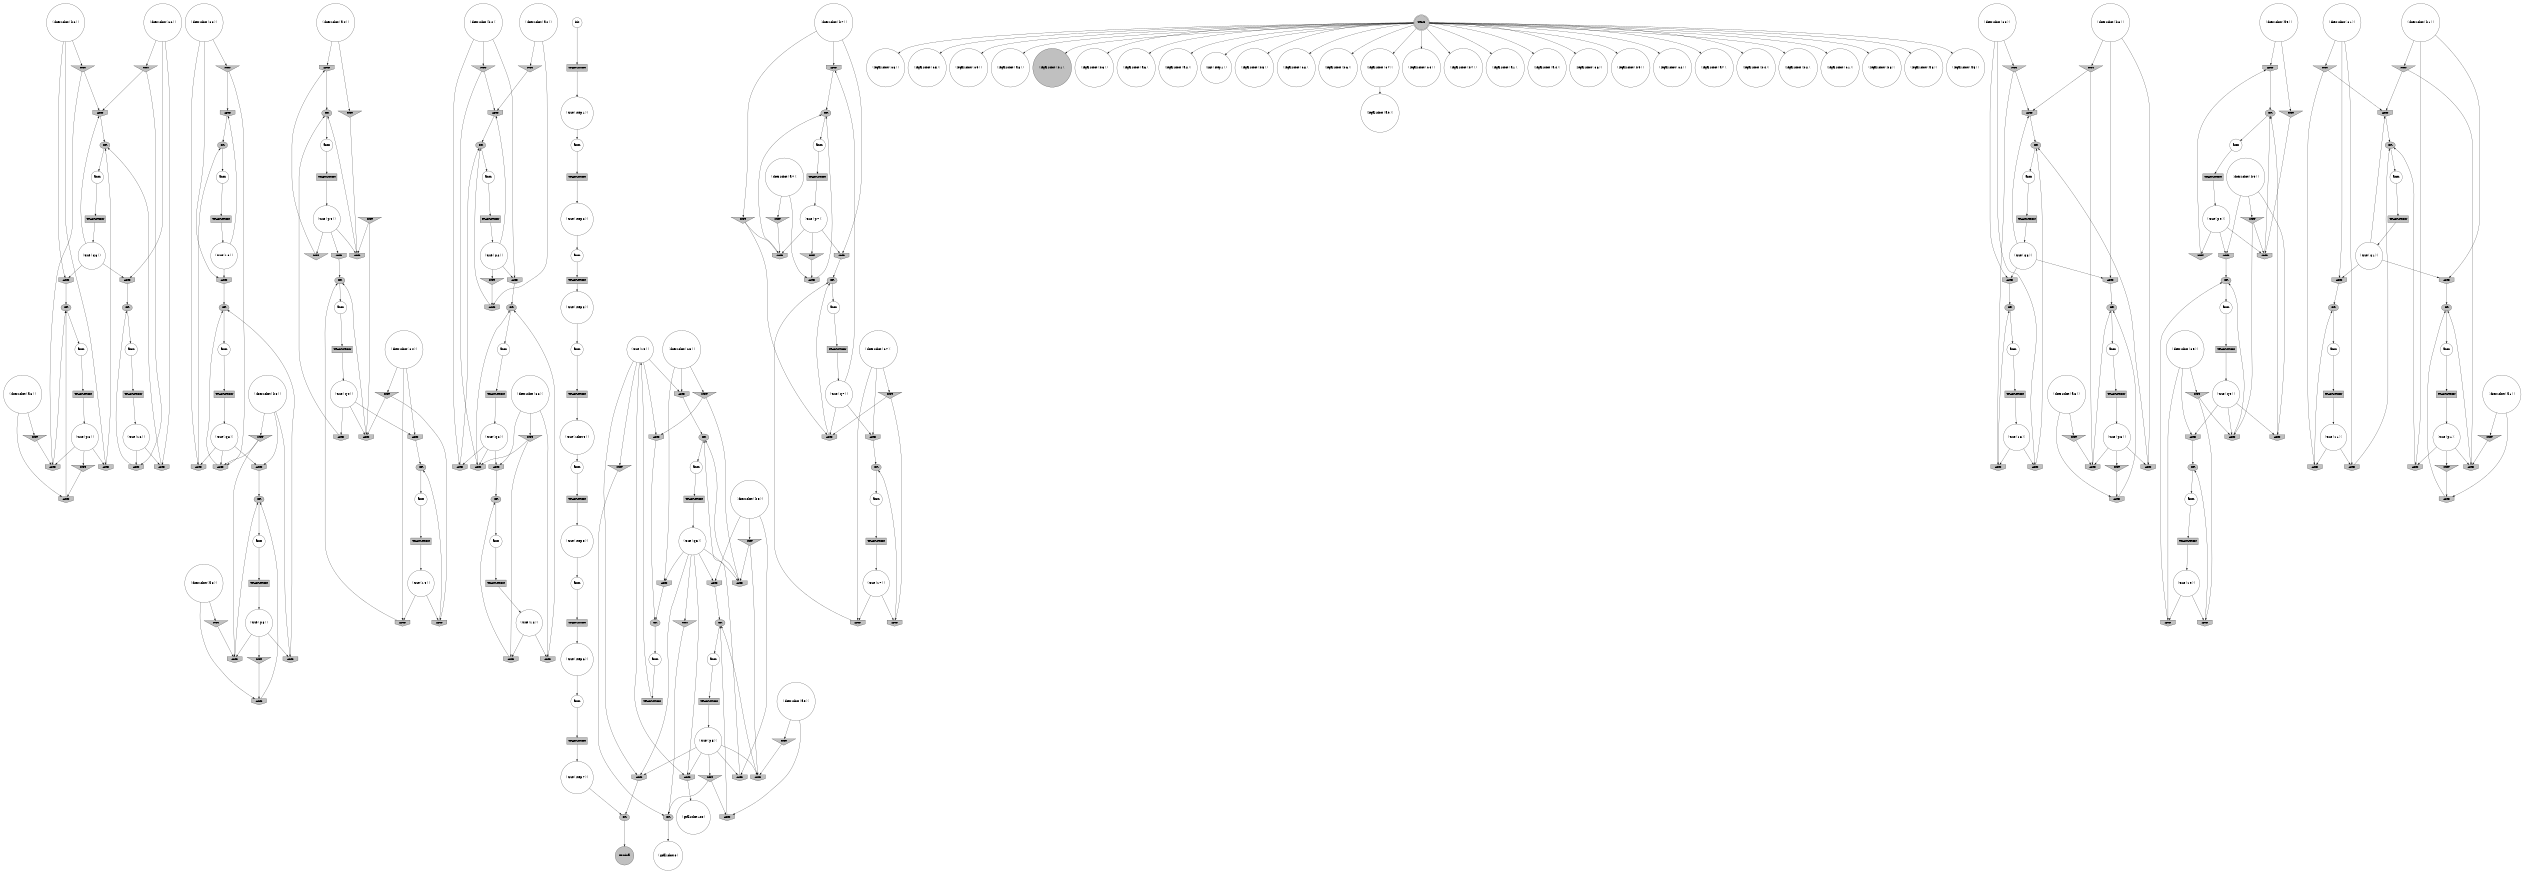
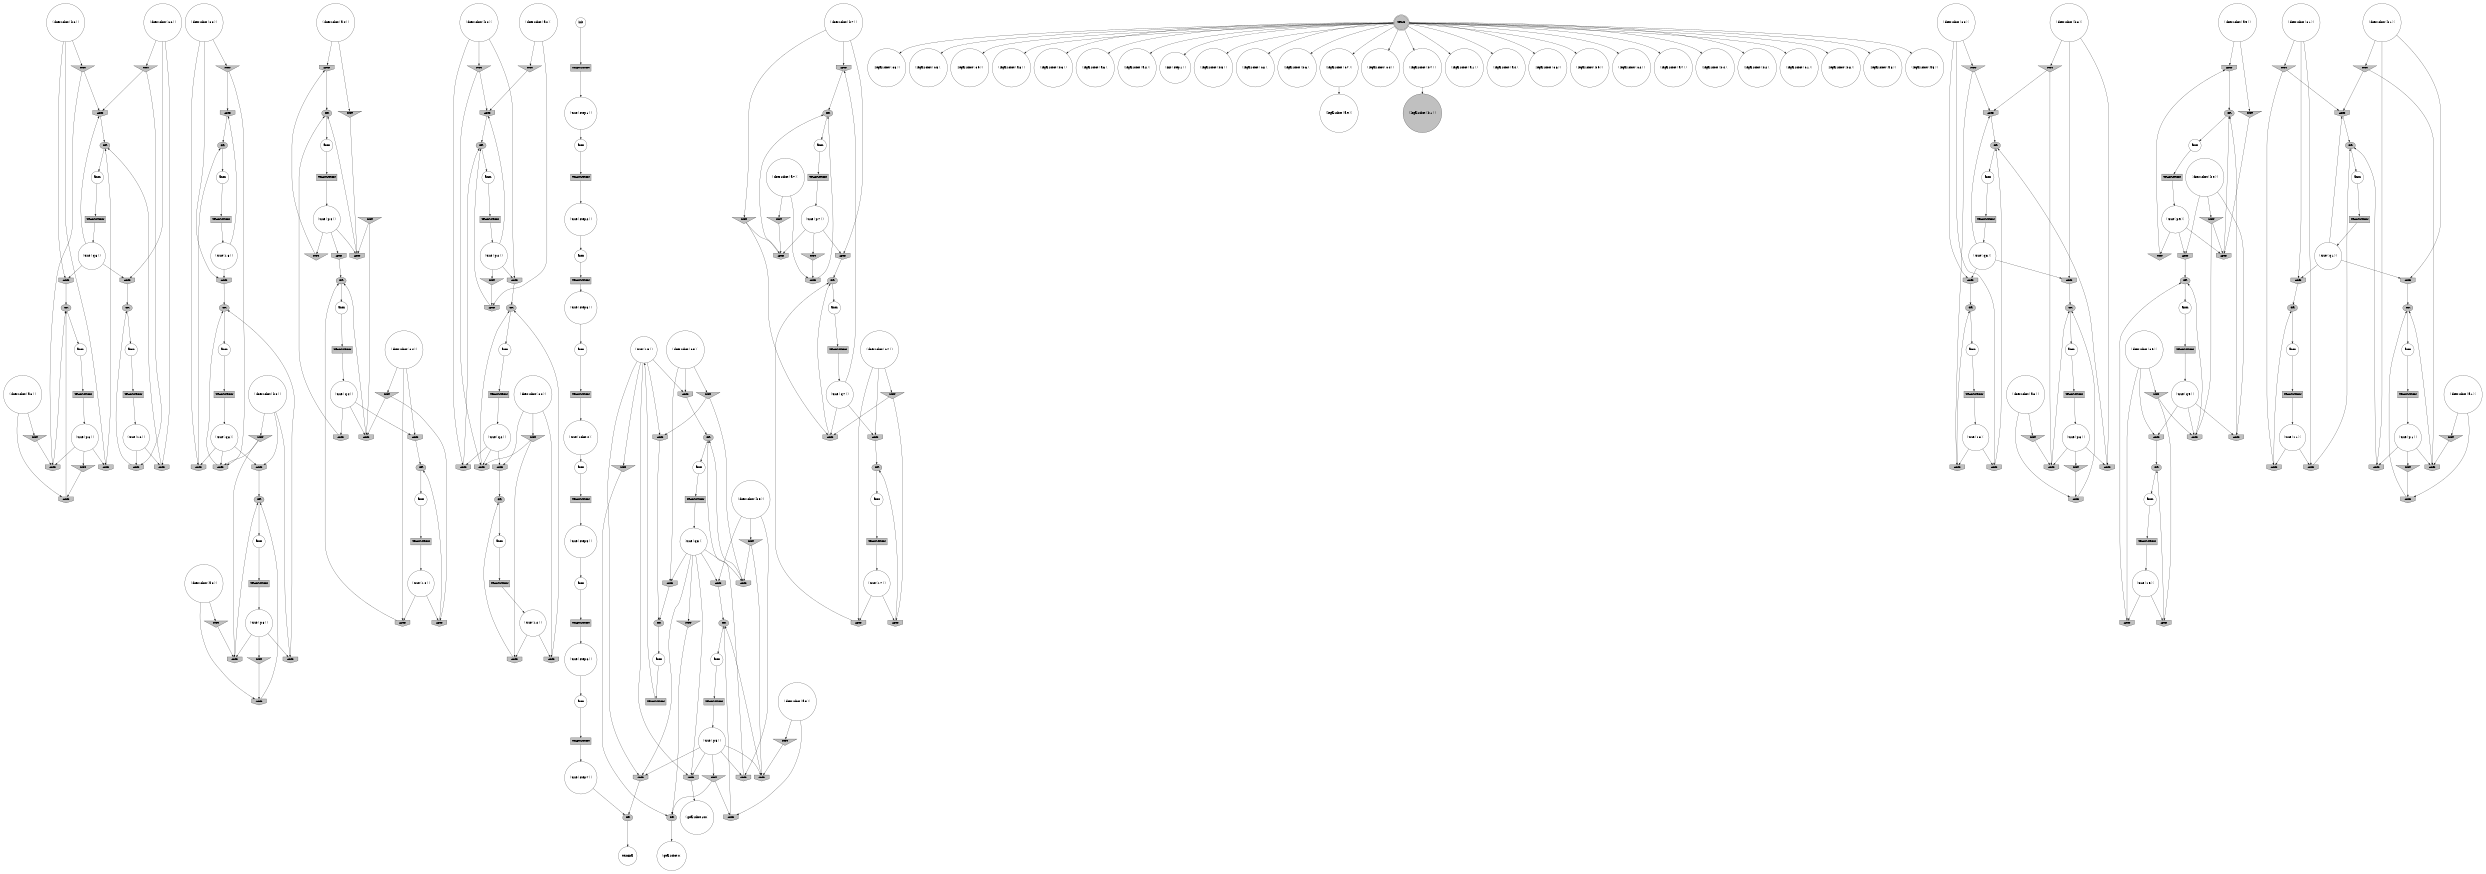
edge "TRUE" -> "( legal robot ( b 1 ) )": now "( legal robot ( b 7 ) )" -> "( legal robot ( b 1 ) )"
node "terminal": fillcolor grey -> white
